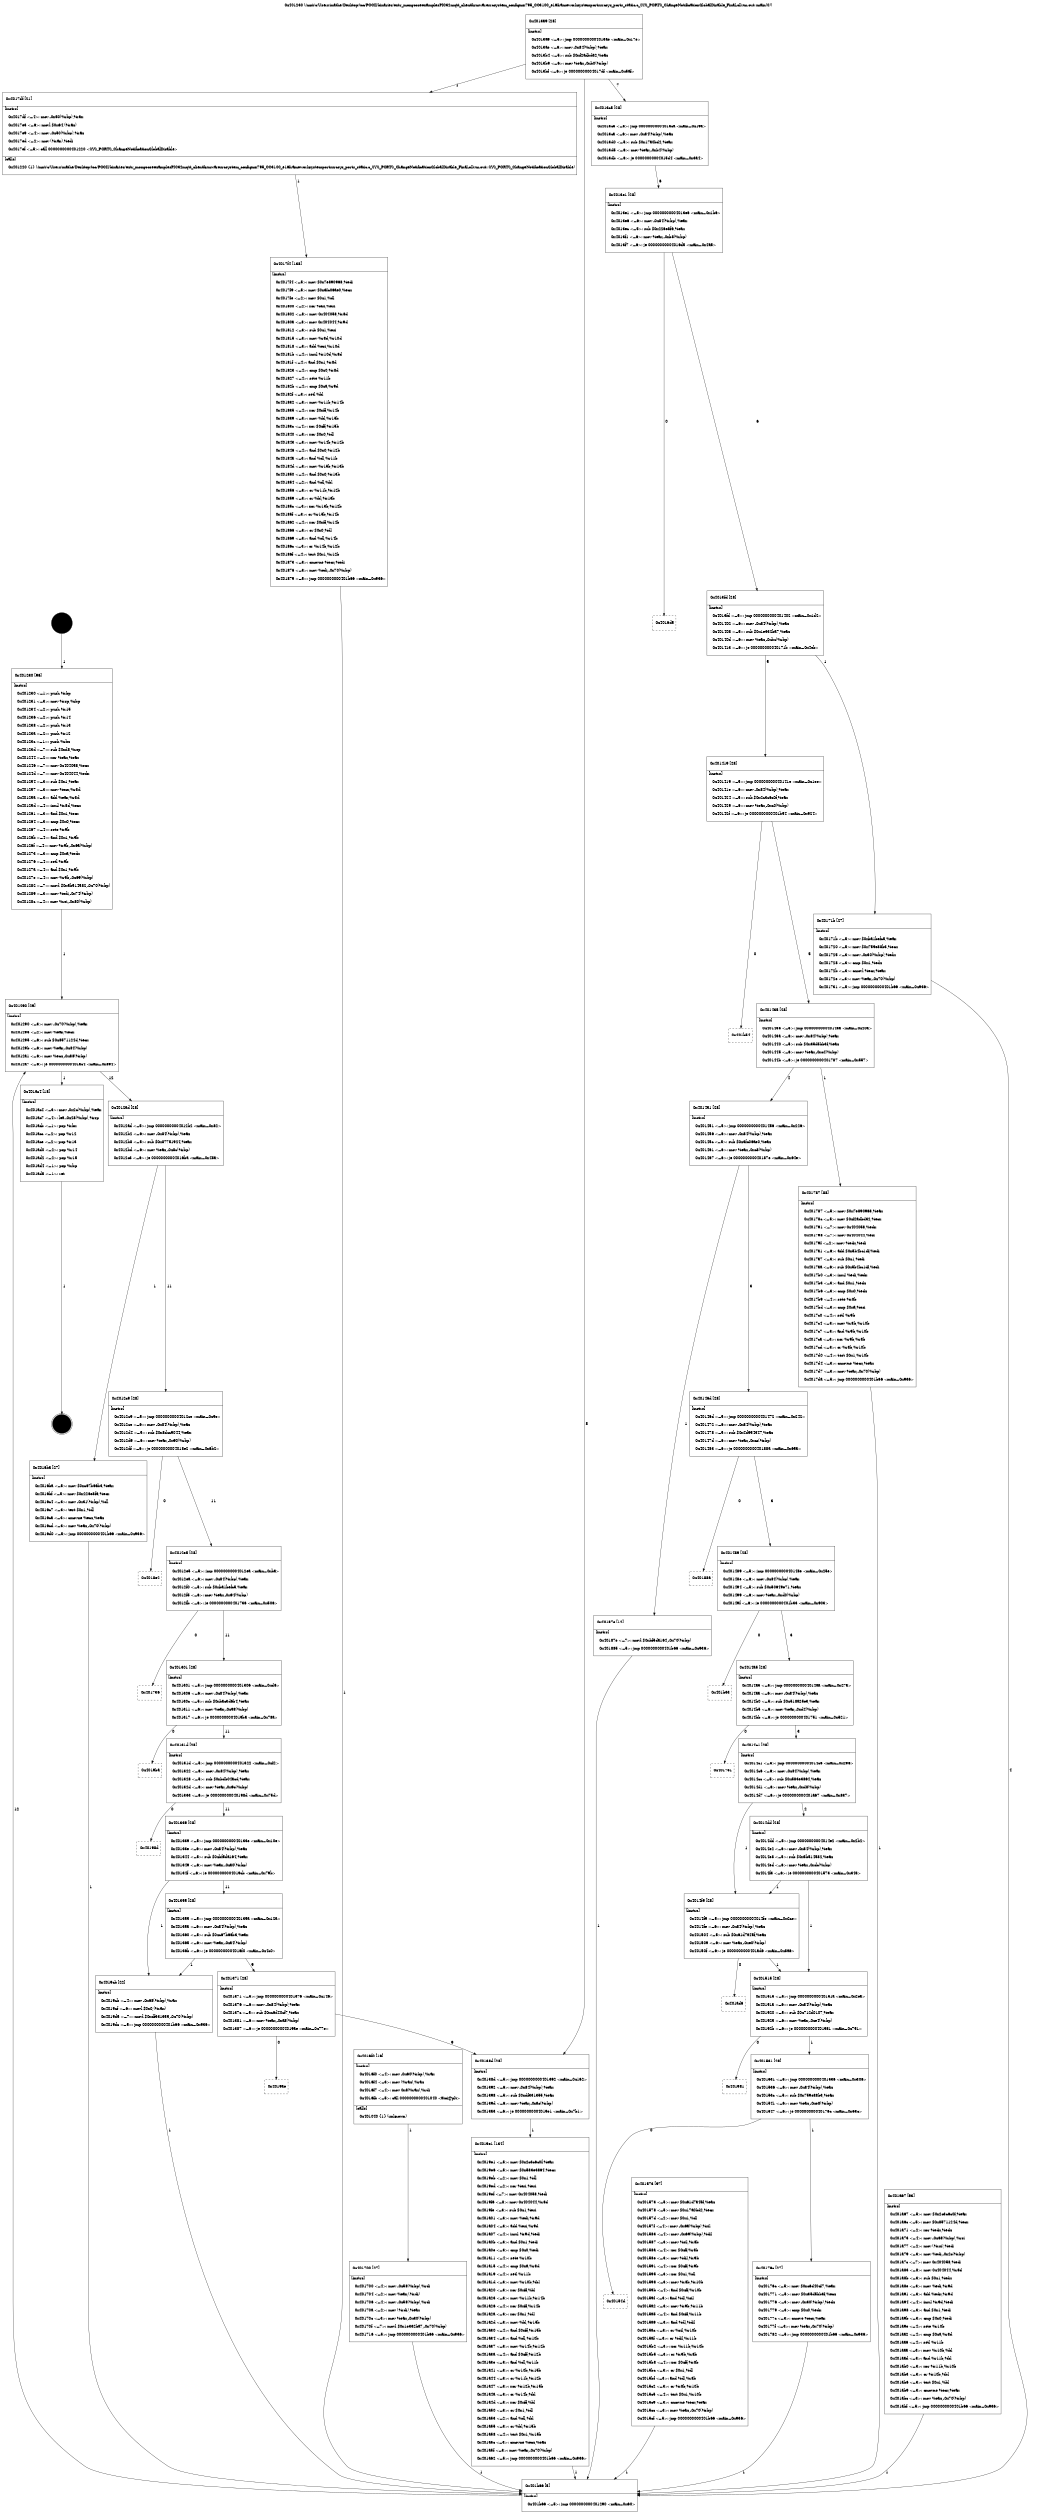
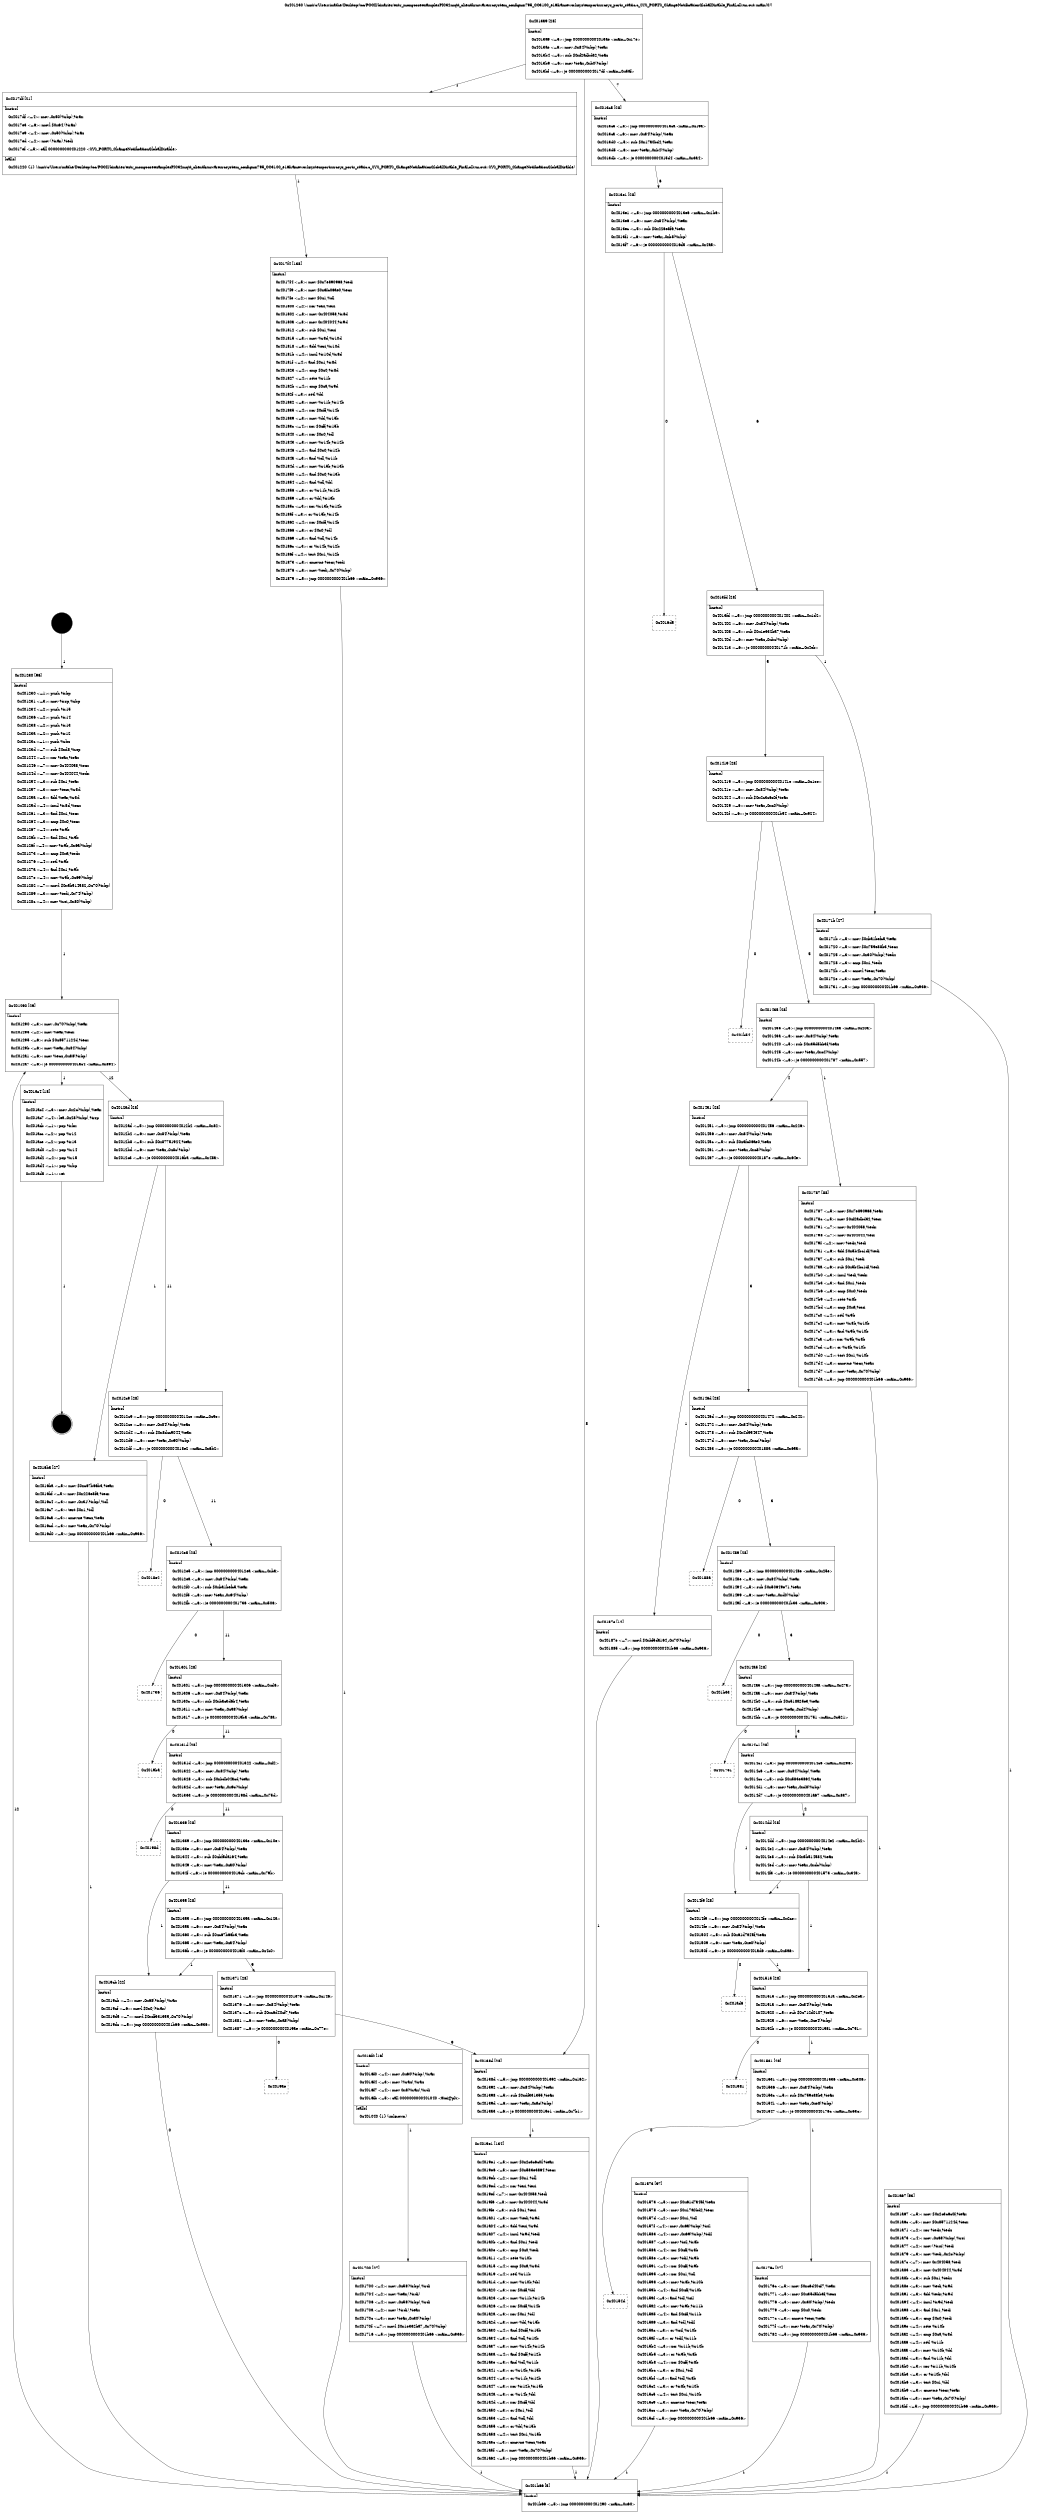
edge "0x40171b [27]" -> "0x401b66 [5]": label " 4" -> " 1"
edge "0x4019cb [22]" -> "0x401b66 [5]": label " 1" -> " 0"
